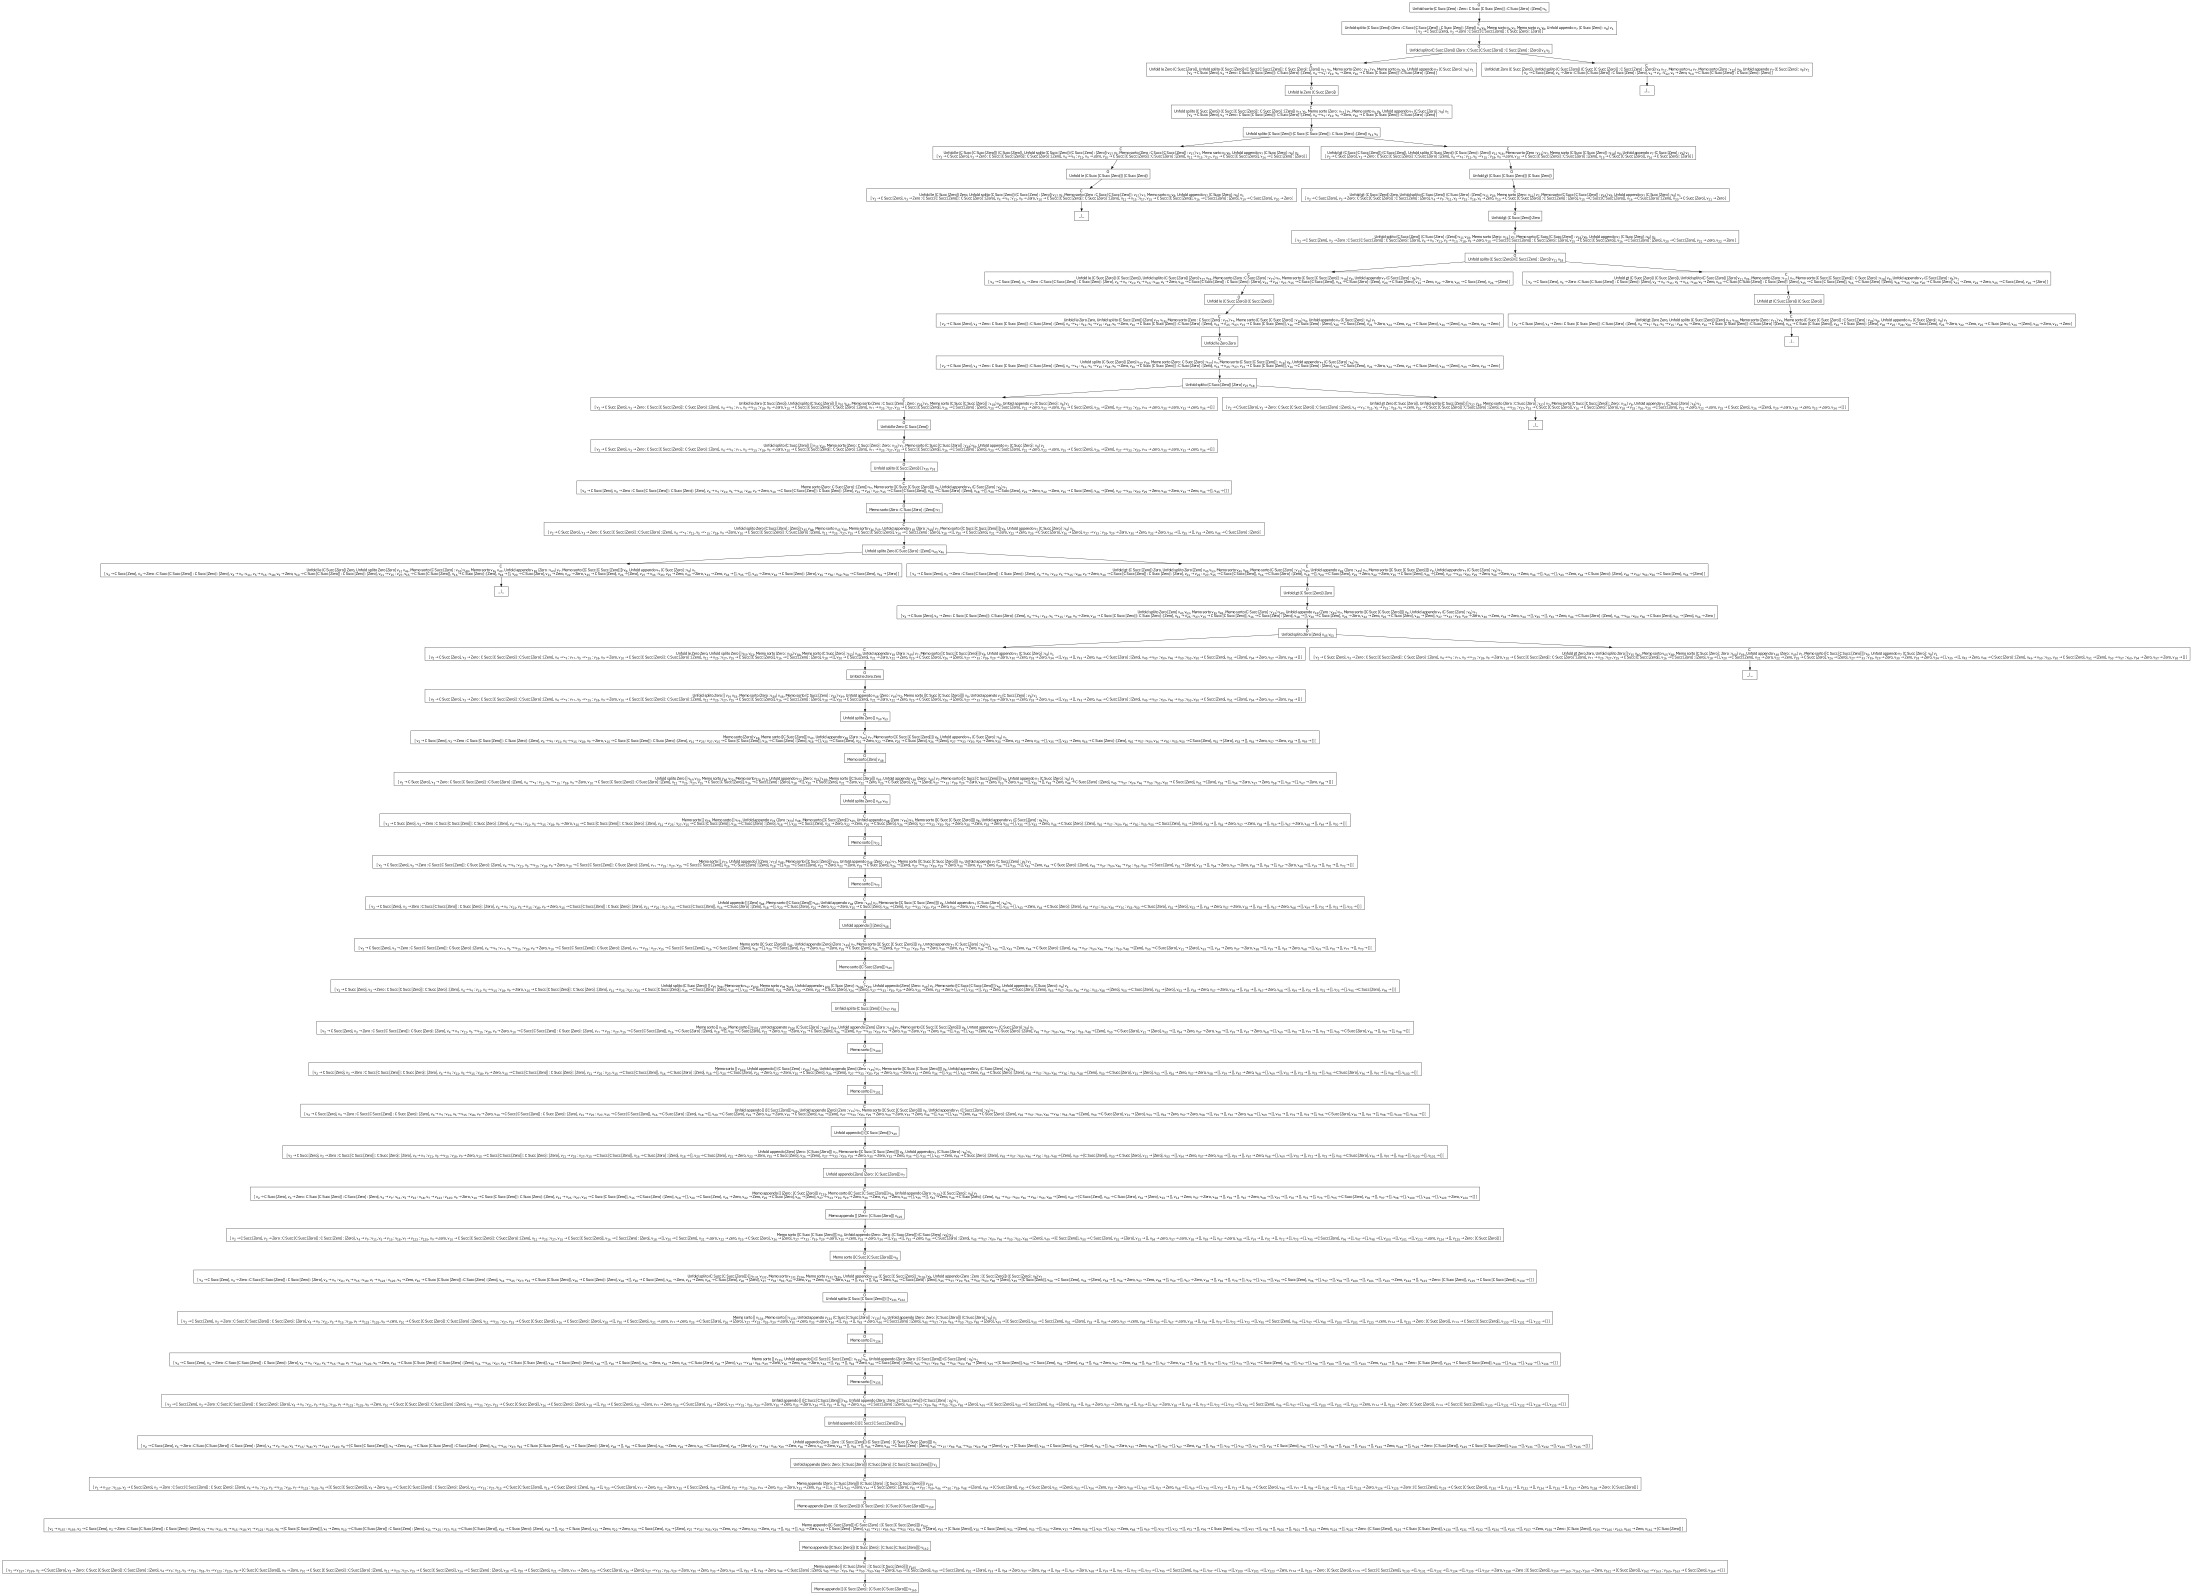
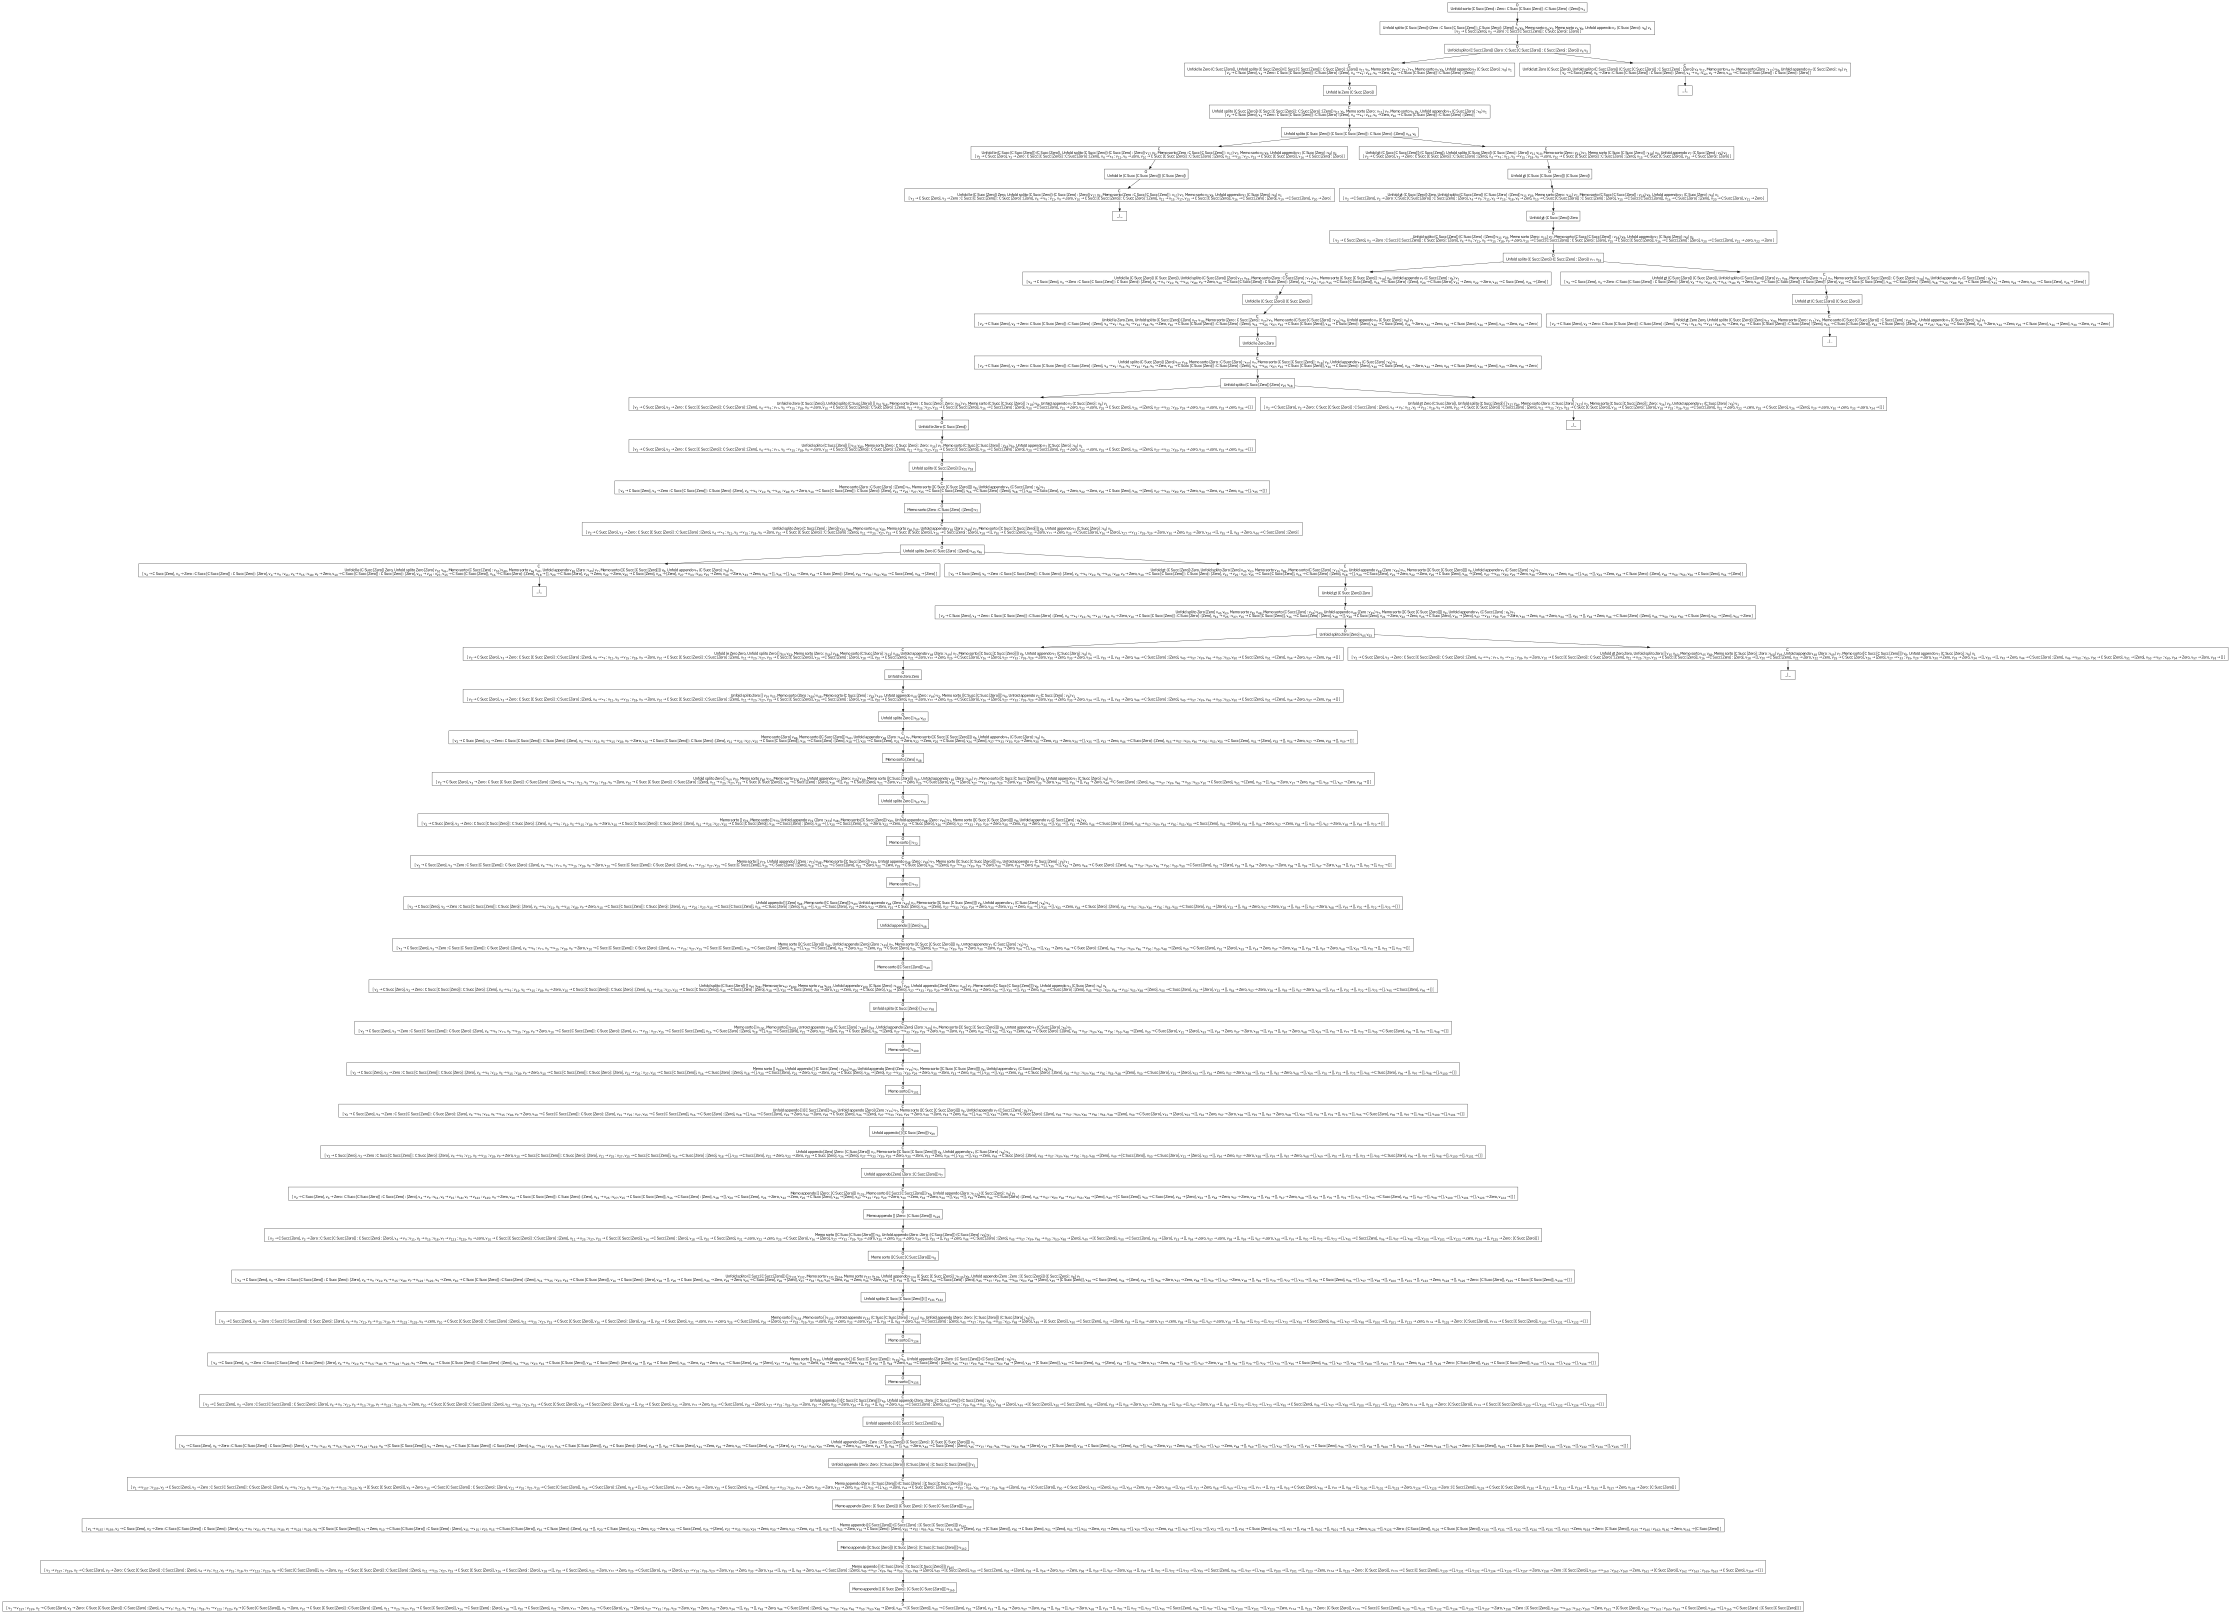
node "S": added
